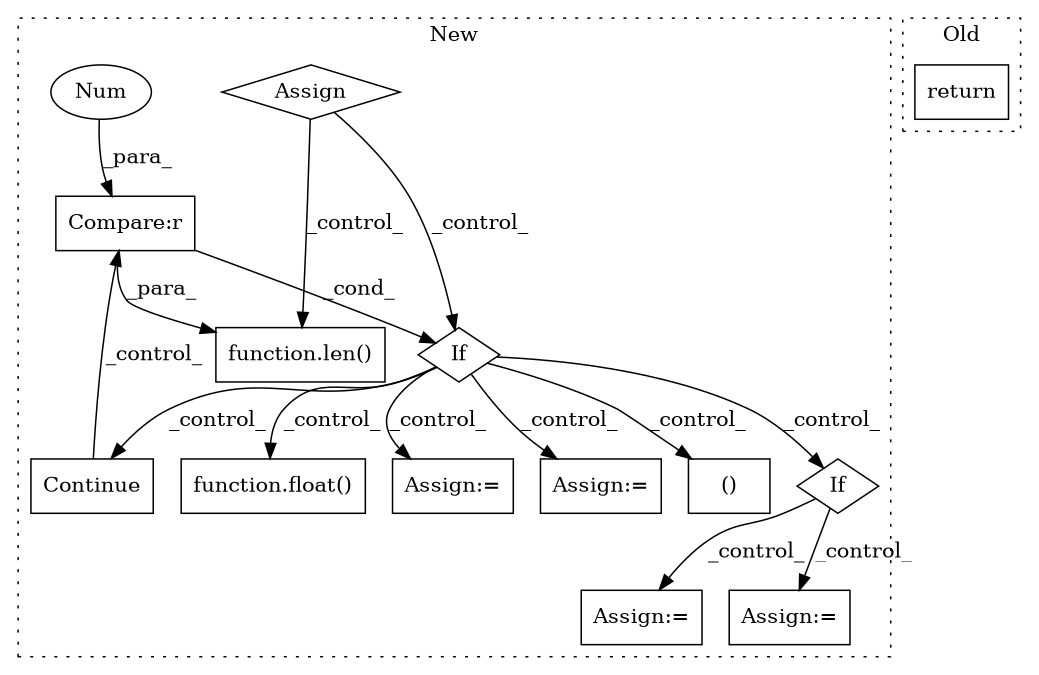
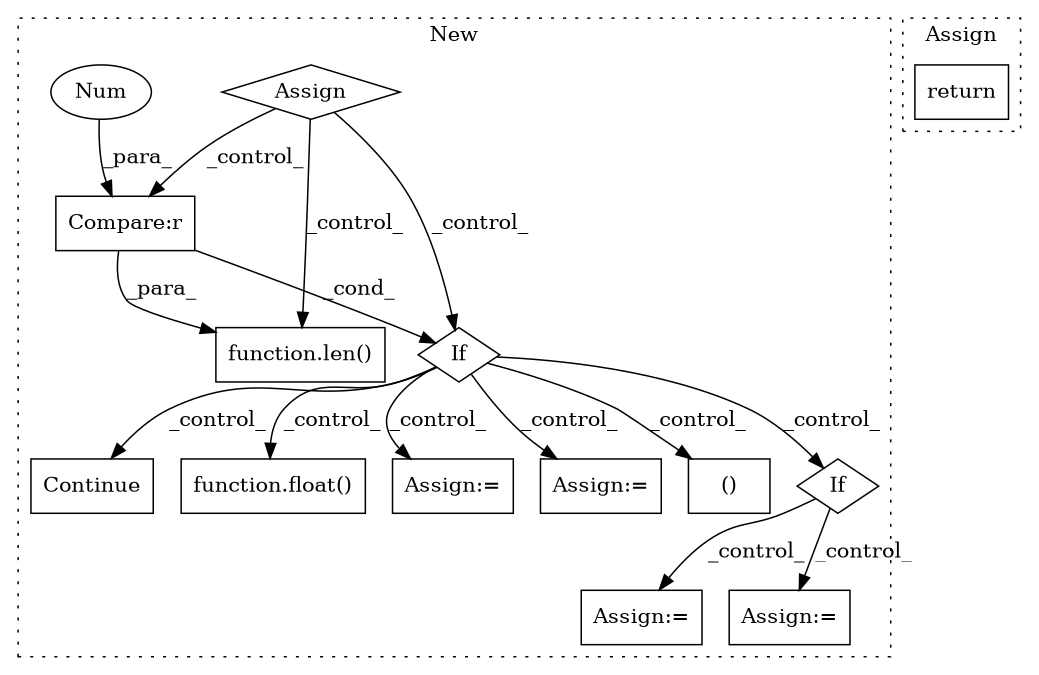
cluster "Old": label "Old" -> "Assign"
edge "Continue" -> "Compare:r": now "Assign" -> "Compare:r"
